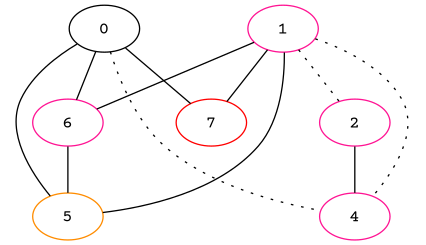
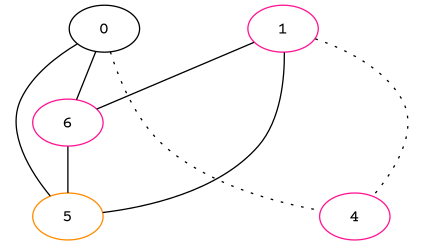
node "7": removed
node "2": removed
